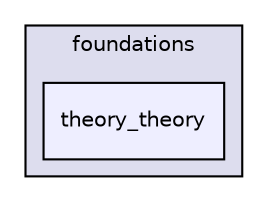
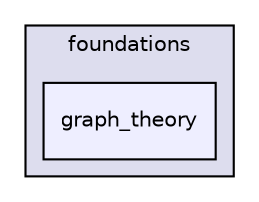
node "theory_theory": label "theory_theory" -> "graph_theory"
